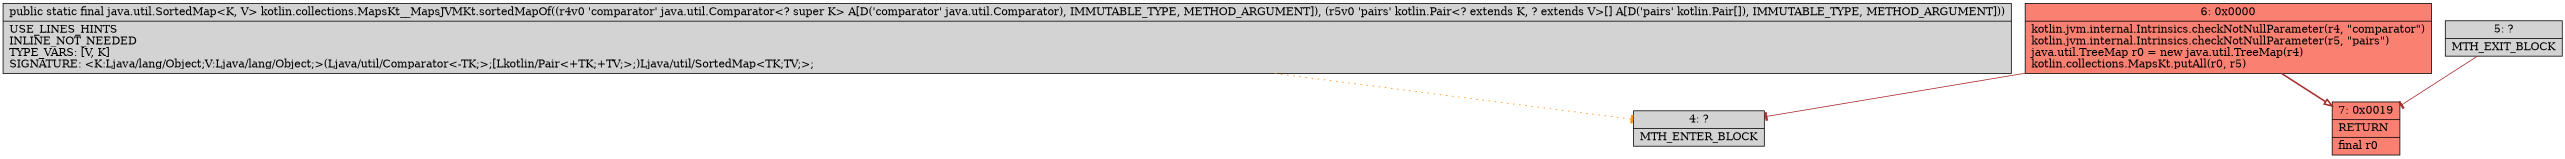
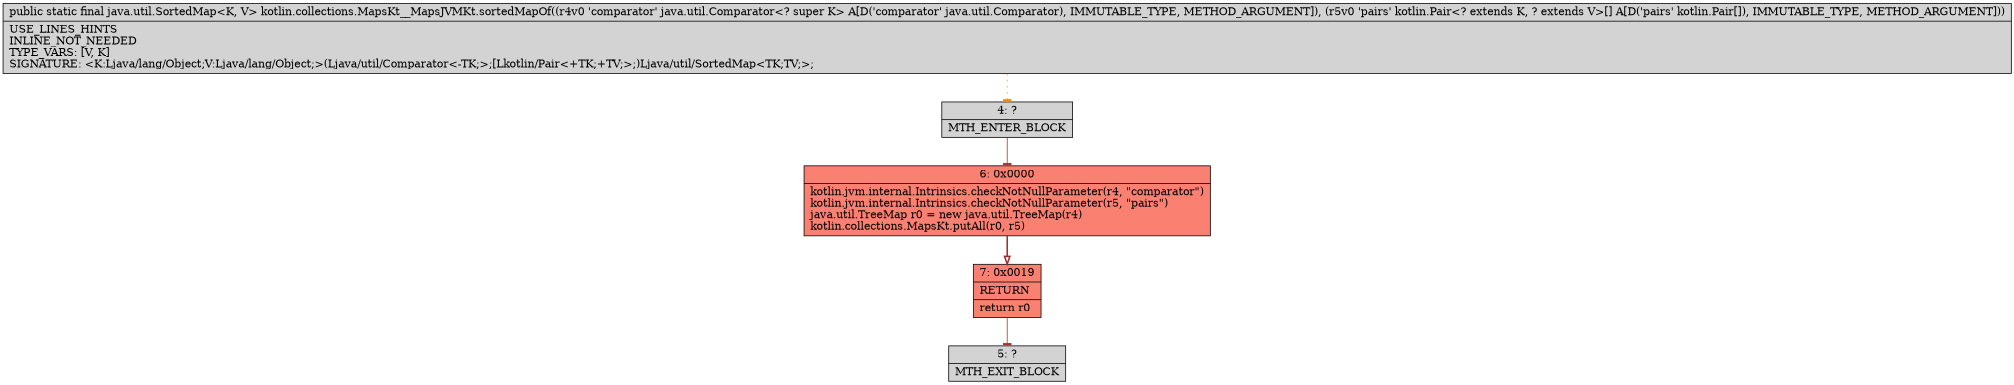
edge "5: ?" -> "7: 0x0019": reversed
edge "6: 0x0000" -> "4: ?": reversed
node "7: 0x0019": text "final r0" -> "return r0"
